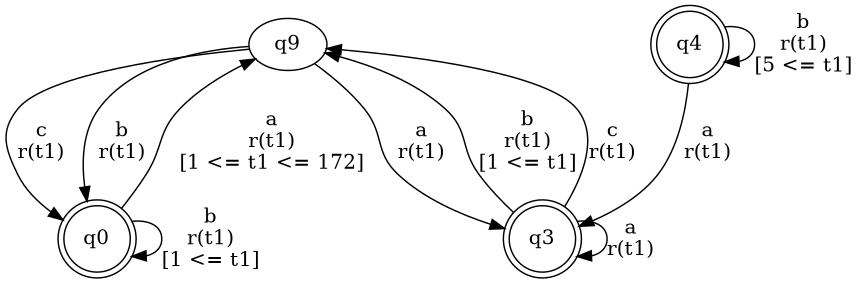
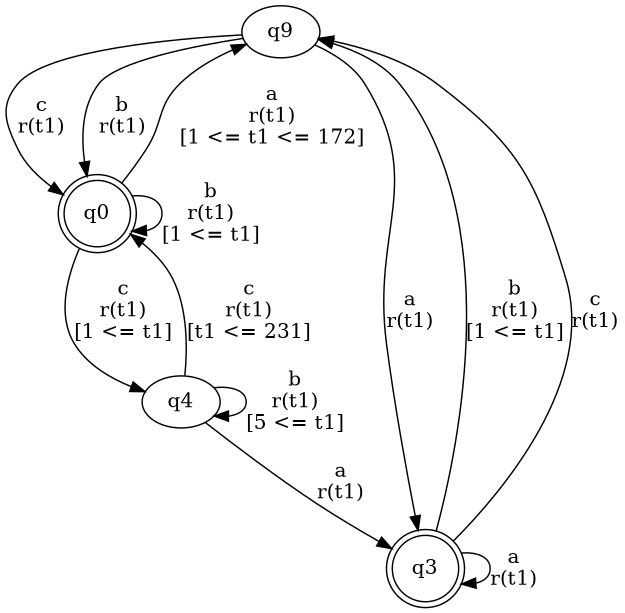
node "q4": shape doublecircle -> ellipse
edge "q4" -> "q0": added, label "c r(t1) [t1 <= 231]"
edge "q0" -> "q4": added, label "c r(t1) [1 <= t1]"
